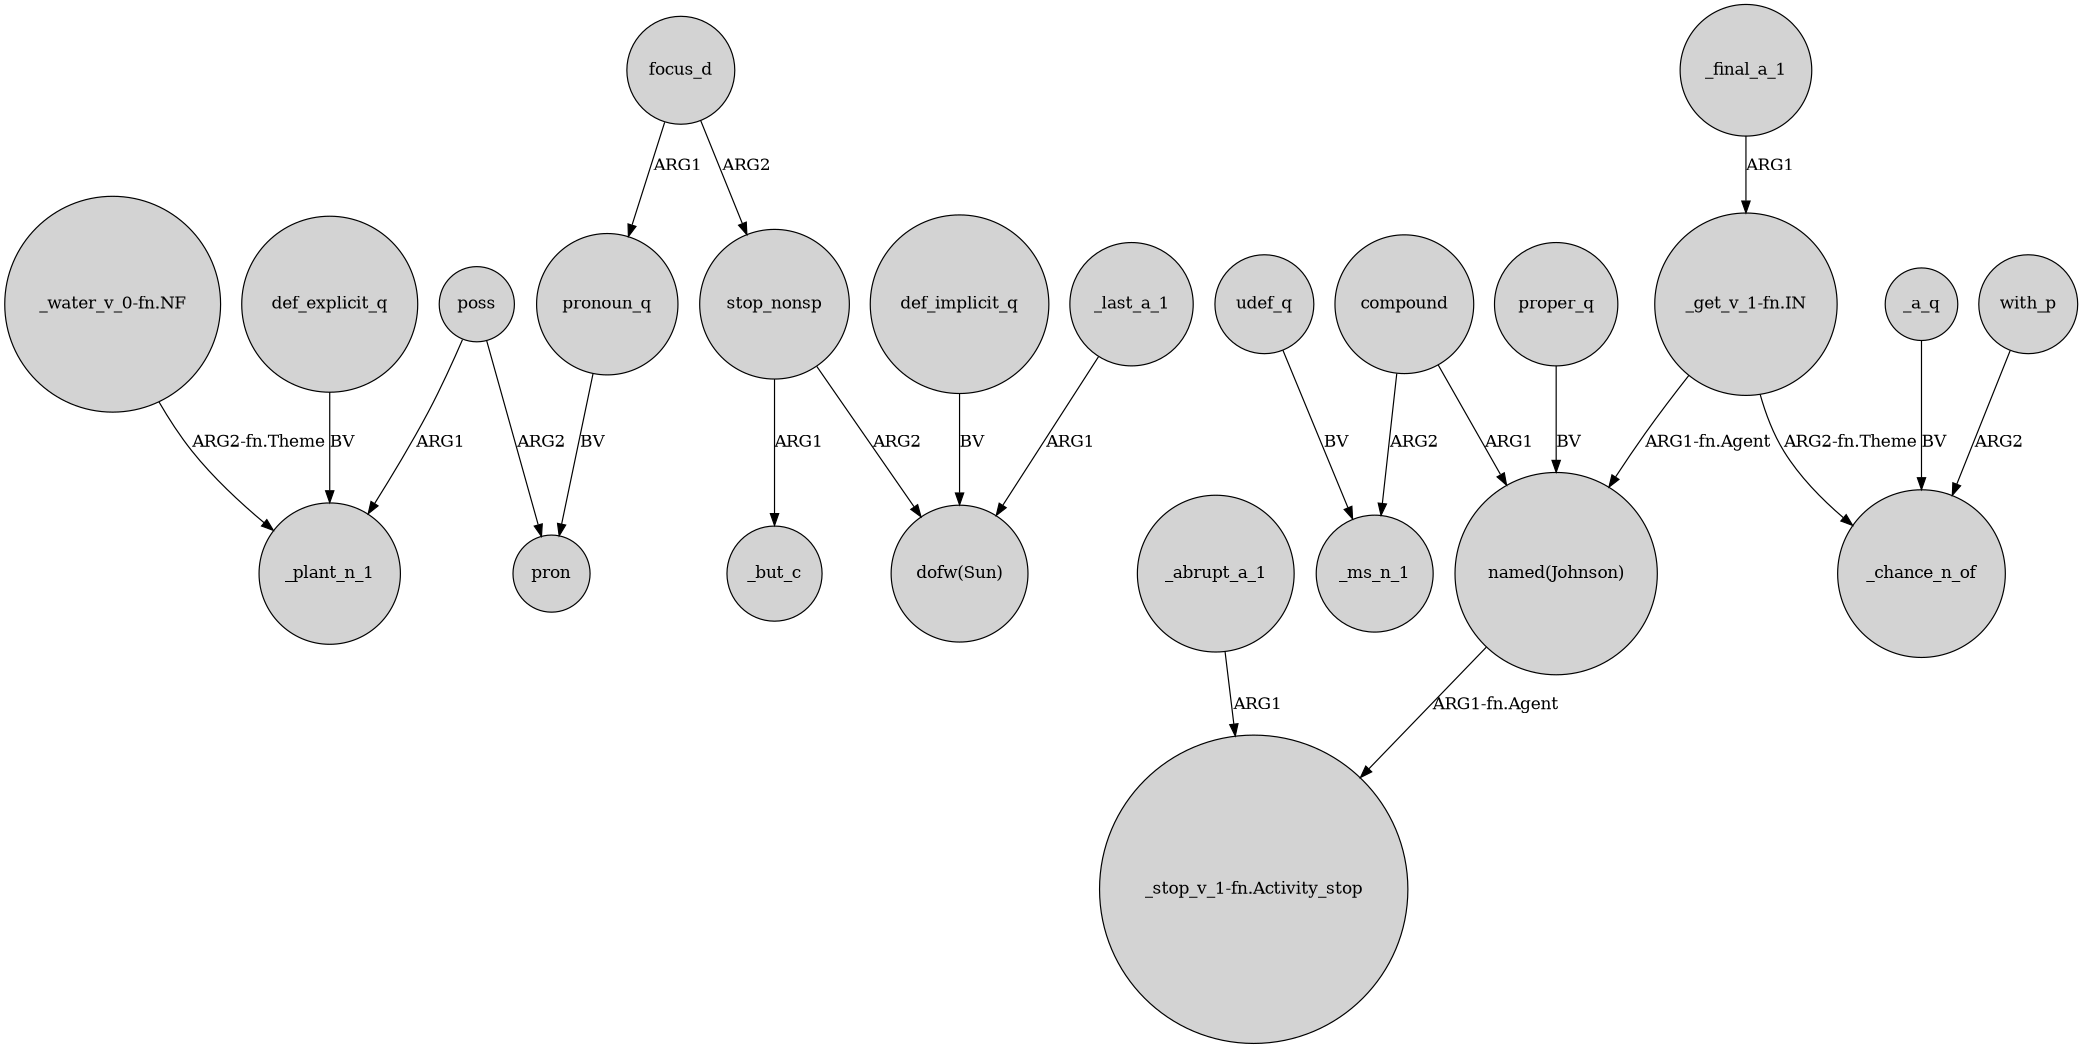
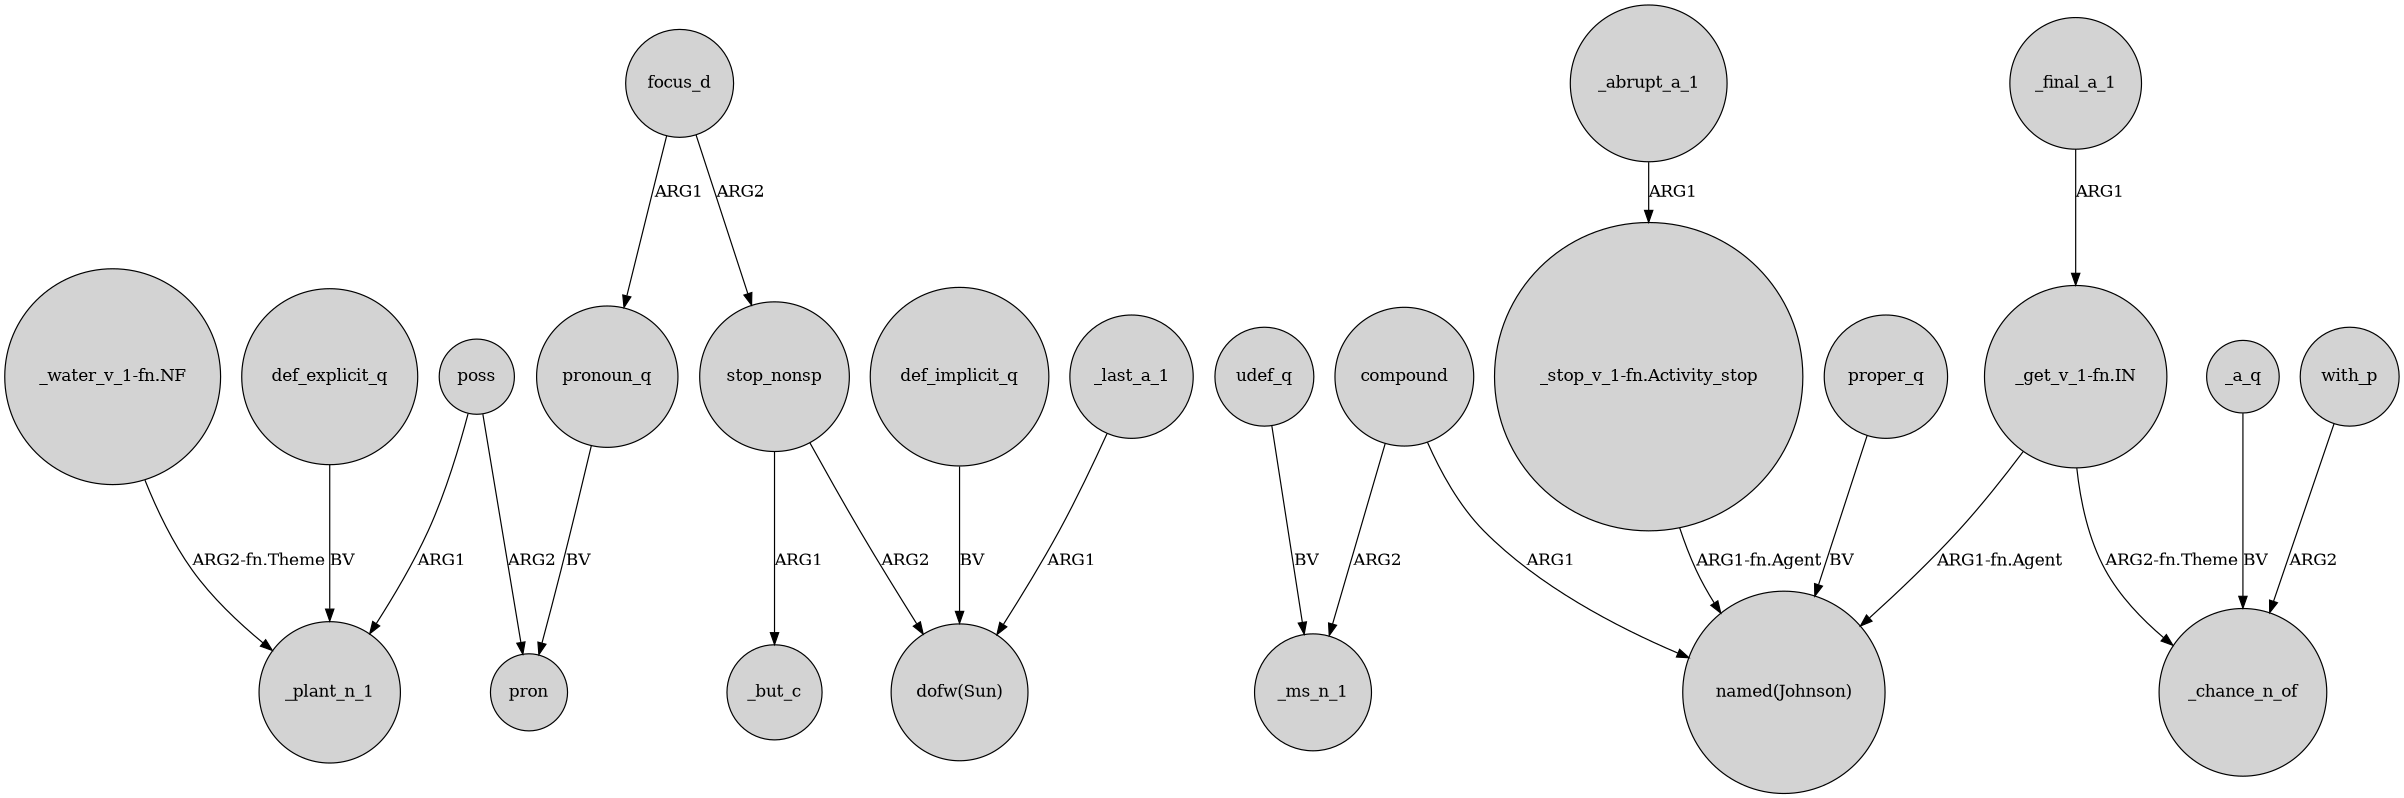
node "_water_v_0-fn.NF": label "_water_v_0-fn.NF" -> "_water_v_1-fn.NF"
edge "named(Johnson)" -> "_stop_v_1-fn.Activity_stop": reversed
